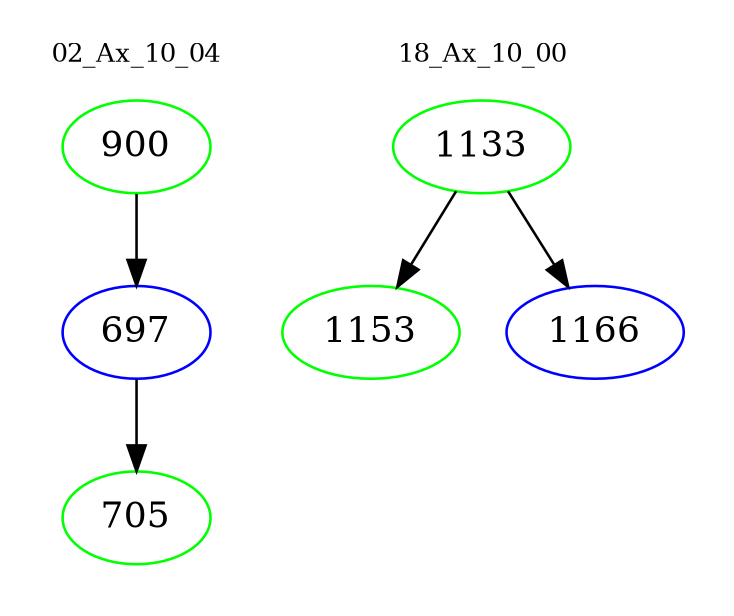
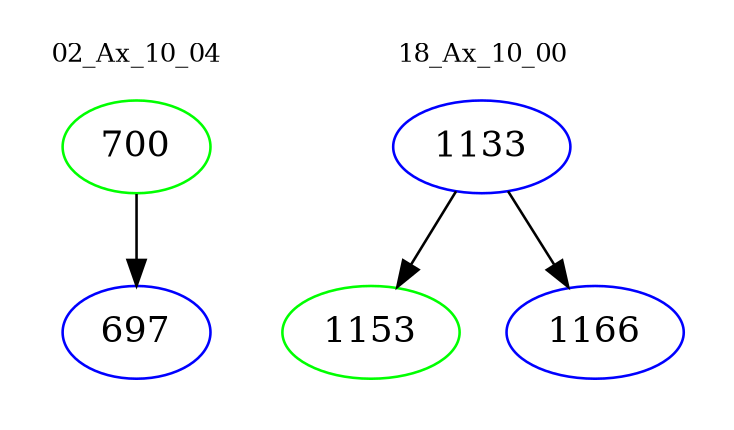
node "900": label "900" -> "700"
node "1133": color green -> blue
node "705": removed
